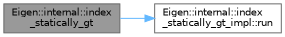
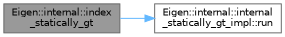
node "Eigen::internal::index _statically_gt_impl::run": label "Eigen::internal::index _statically_gt_impl::run" -> "Eigen::internal::internal _statically_gt_impl::run"
